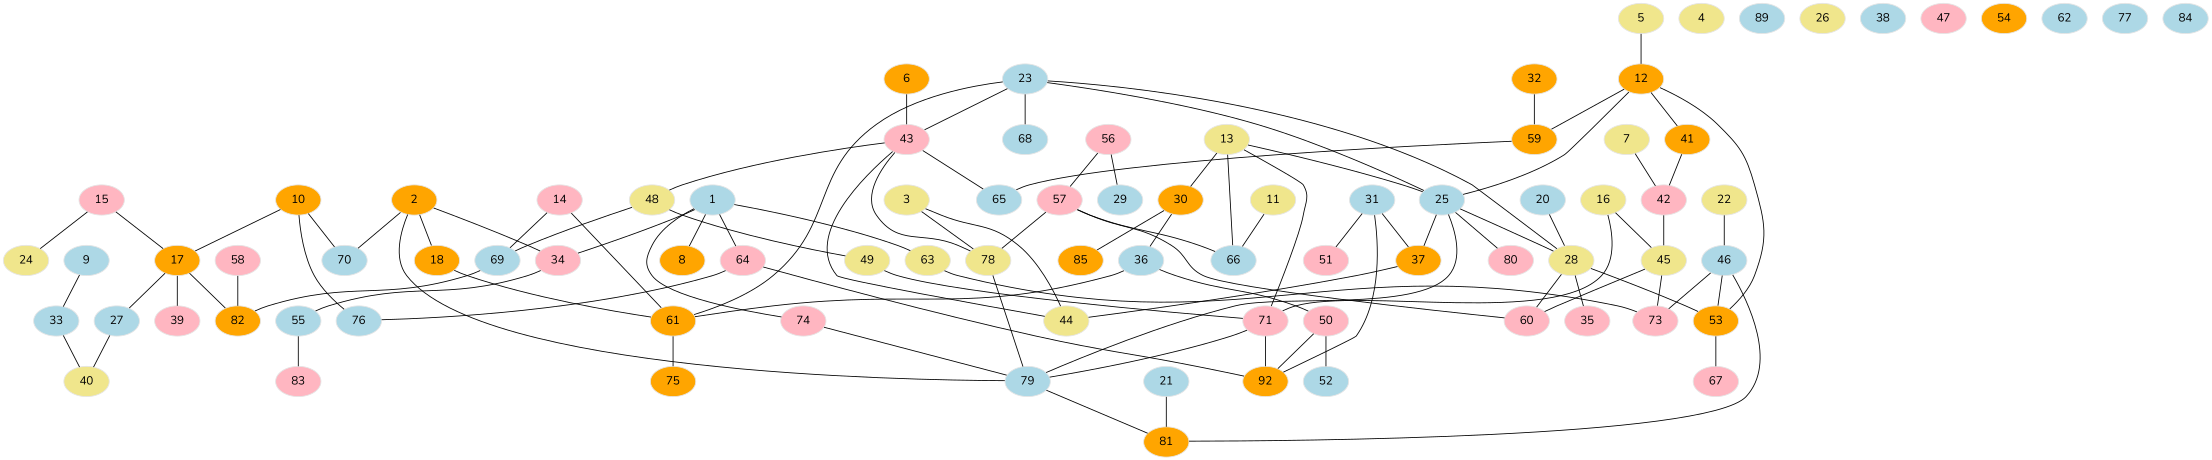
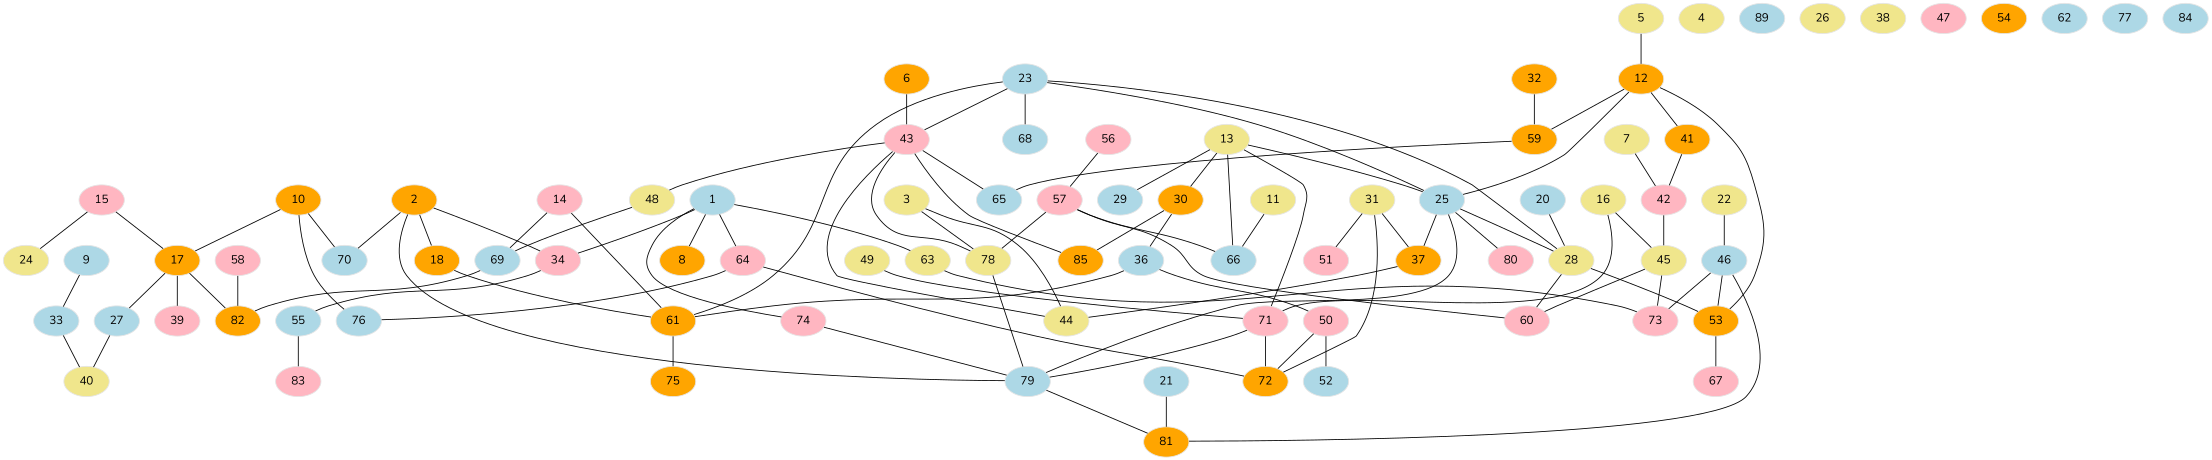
node "38": fillcolor lightblue -> khaki
edge "56" -- "29": now "13" -- "29"
node "31": fillcolor lightblue -> khaki
edge "43" -- "85": added
edge "48" -- "49": removed
node "35": removed
node "92": label "92" -> "72"
